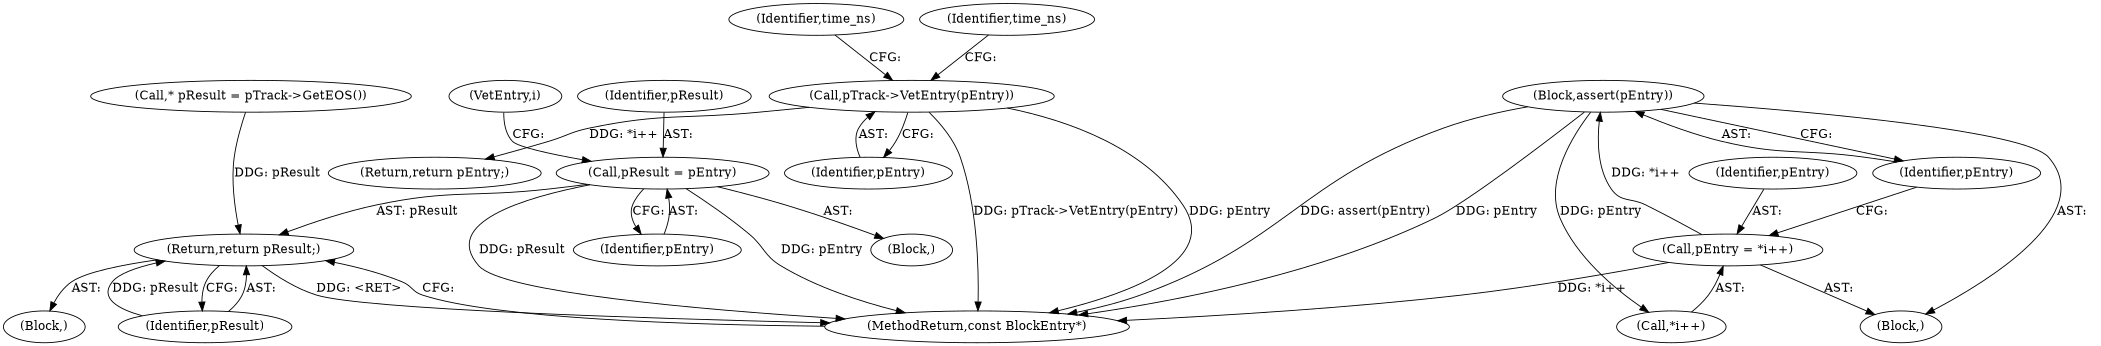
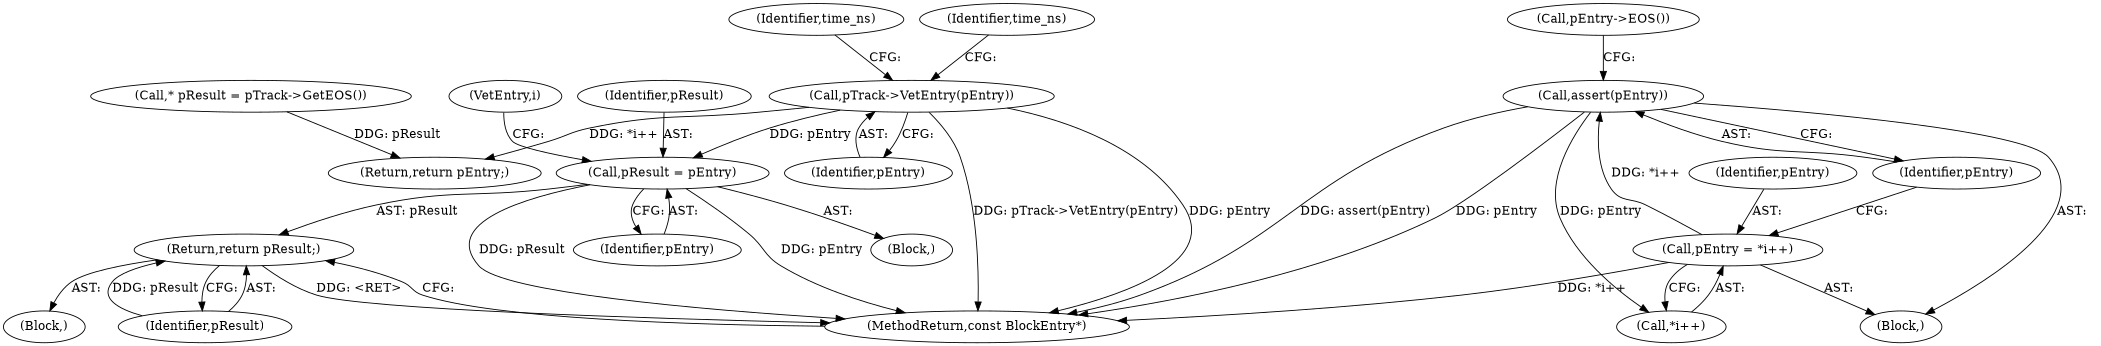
node "(Call,pEntry->EOS())": added
node "(Block,assert(pEntry))": label "(Block,assert(pEntry))" -> "(Call,assert(pEntry))"
edge "(Call,pTrack->VetEntry(pEntry))" -> "(Call,pResult = pEntry)": added, label "DDG: pEntry"
edge "(Call,* pResult = pTrack->GetEOS())" -> "(Return,return pResult;)": now "(Call,* pResult = pTrack->GetEOS())" -> "(Return,return pEntry;)"
edge "(Call,pEntry = *i++)" -> "(Call,*i++)": added, label "CFG:"
